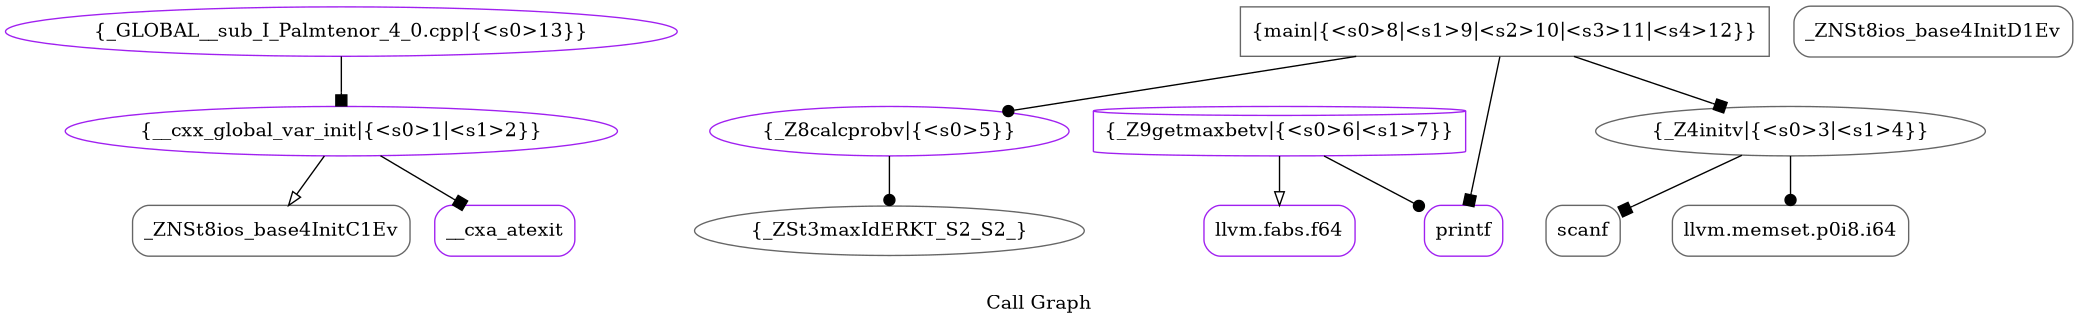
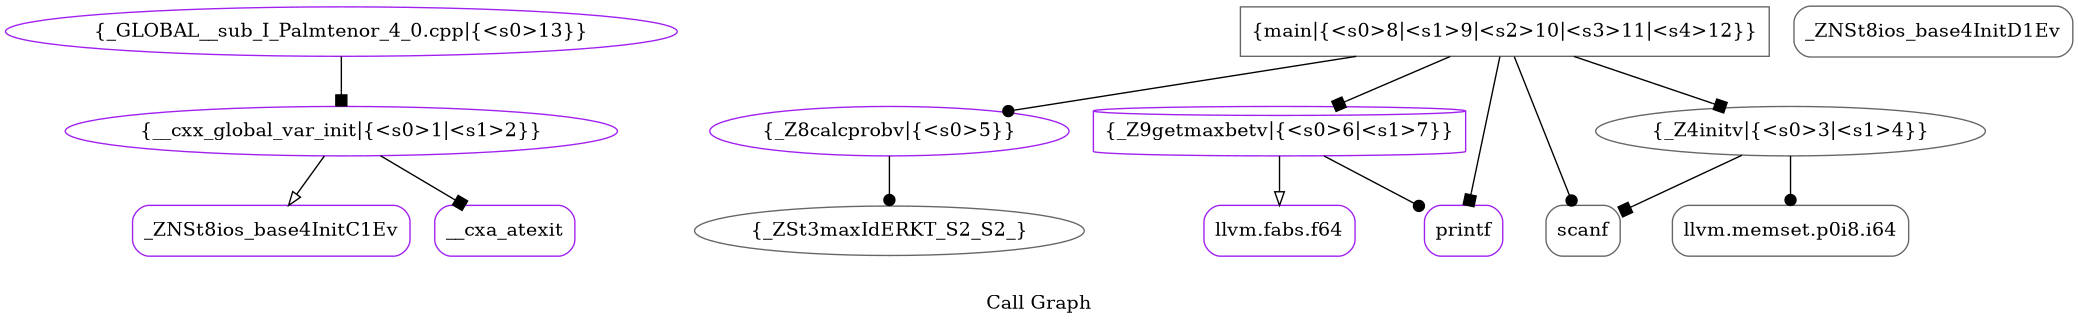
edge "{main|{<s0>8|<s1>9|<s2>10|<s3>11|<s4>12}}" -> "{_Z9getmaxbetv|{<s0>6|<s1>7}}": added
edge "{main|{<s0>8|<s1>9|<s2>10|<s3>11|<s4>12}}" -> "scanf": added
node "_ZNSt8ios_base4InitC1Ev": color gray40 -> purple
